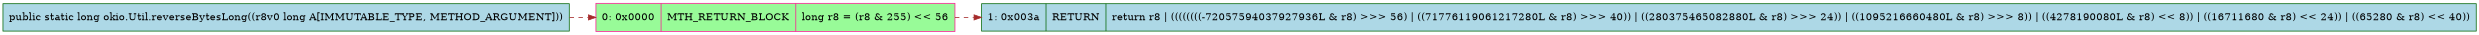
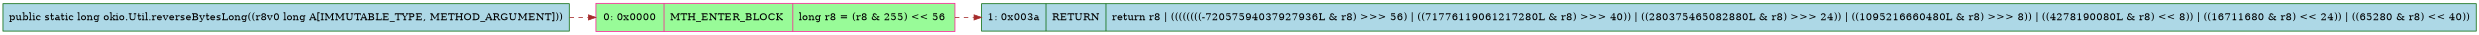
node "0: 0x0000": text "MTH_RETURN_BLOCK" -> "MTH_ENTER_BLOCK"
